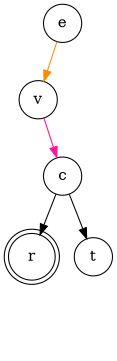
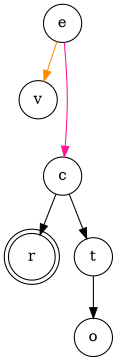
edge "v" -> "c": now "e" -> "c"
node "o": added
